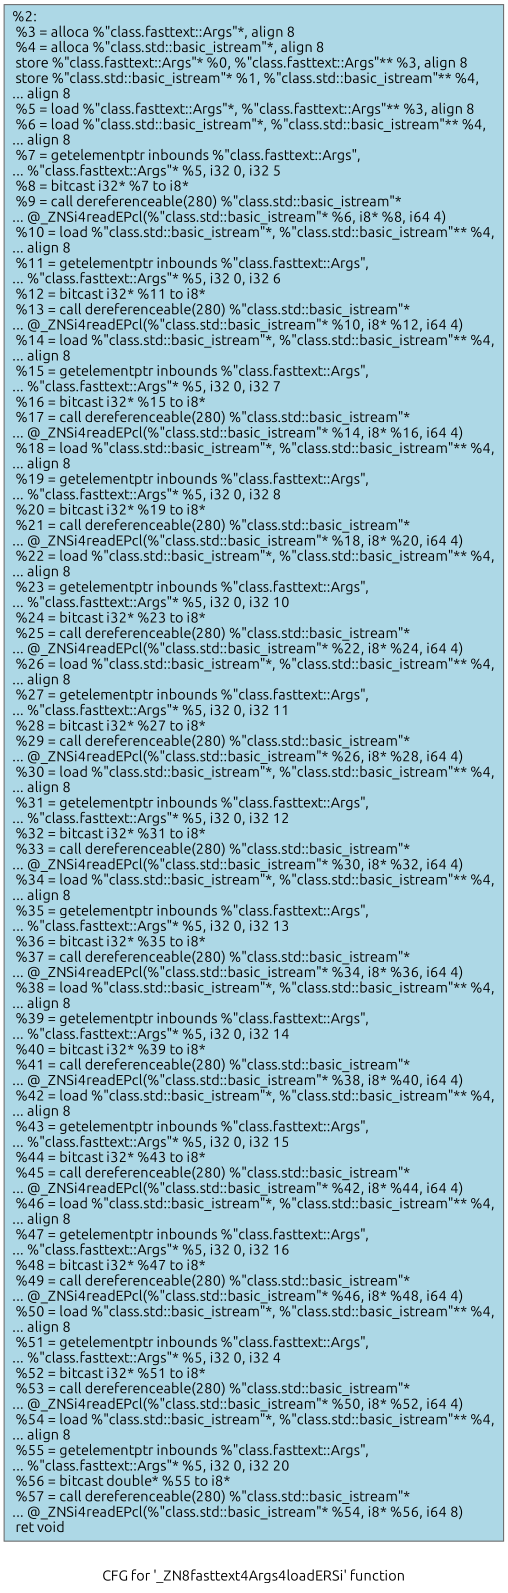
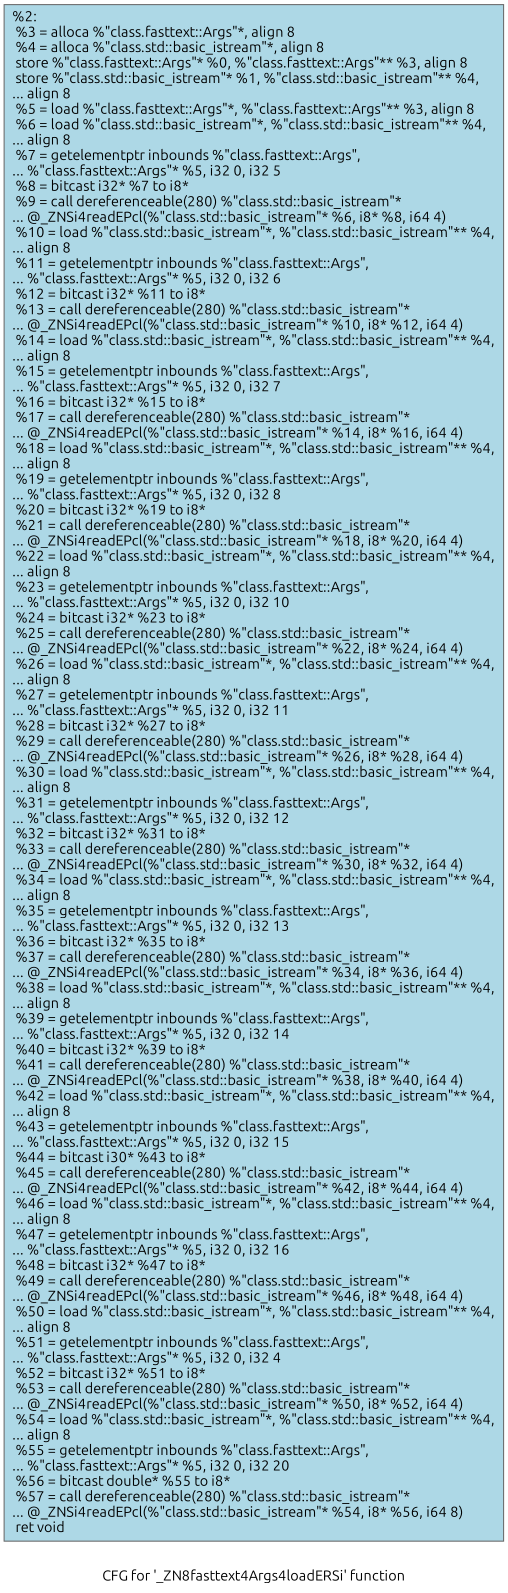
node "%2:": text "%44 = bitcast i32* %43 to i8*" -> "%44 = bitcast i30* %43 to i8*"
